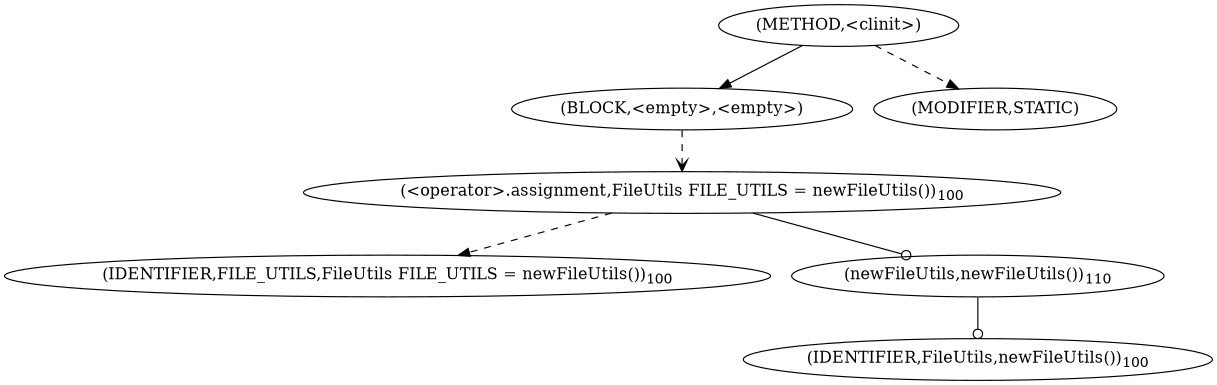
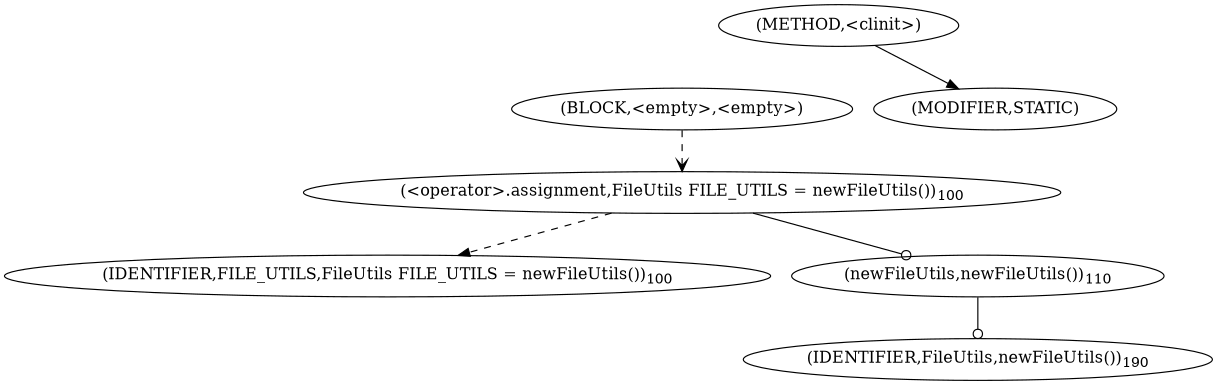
edge "(METHOD,<clinit>)" -> "(BLOCK,<empty>,<empty>)": removed
edge "(METHOD,<clinit>)" -> "(MODIFIER,STATIC)": style dashed -> solid
node "(IDENTIFIER,FileUtils,newFileUtils())": text "100" -> "190"
